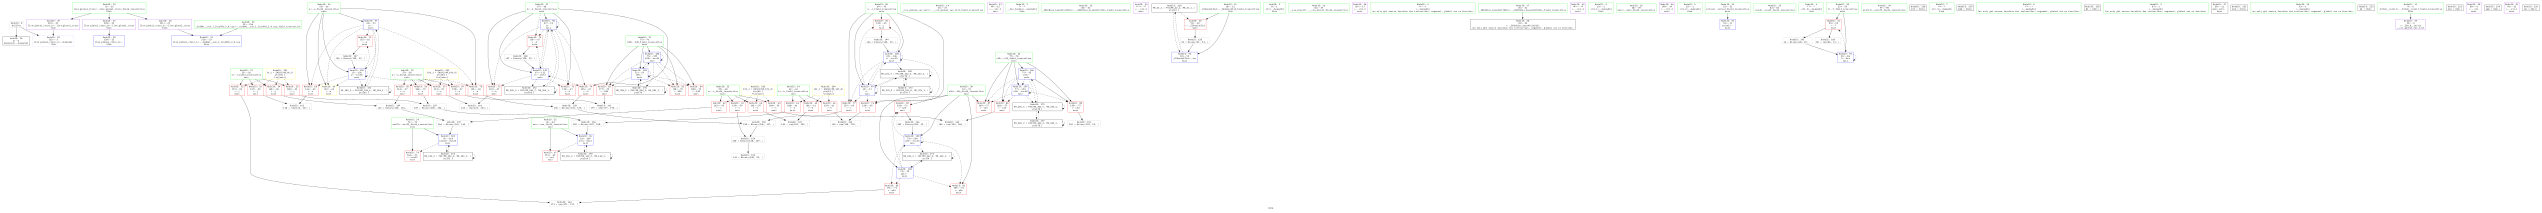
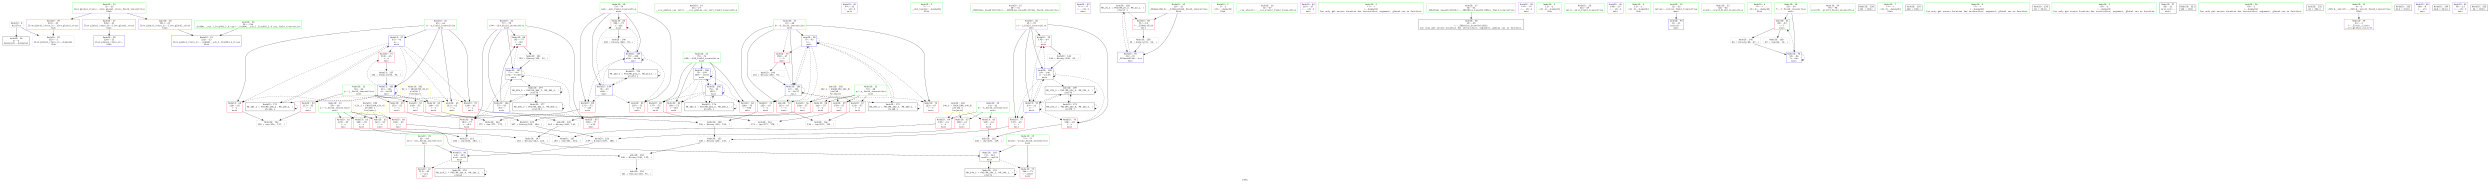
edge "NodeID: 151" -> "NodeID: 107": added
edge "NodeID: 30" -> "NodeID: 87": now "NodeID: 30" -> "NodeID: 80"
